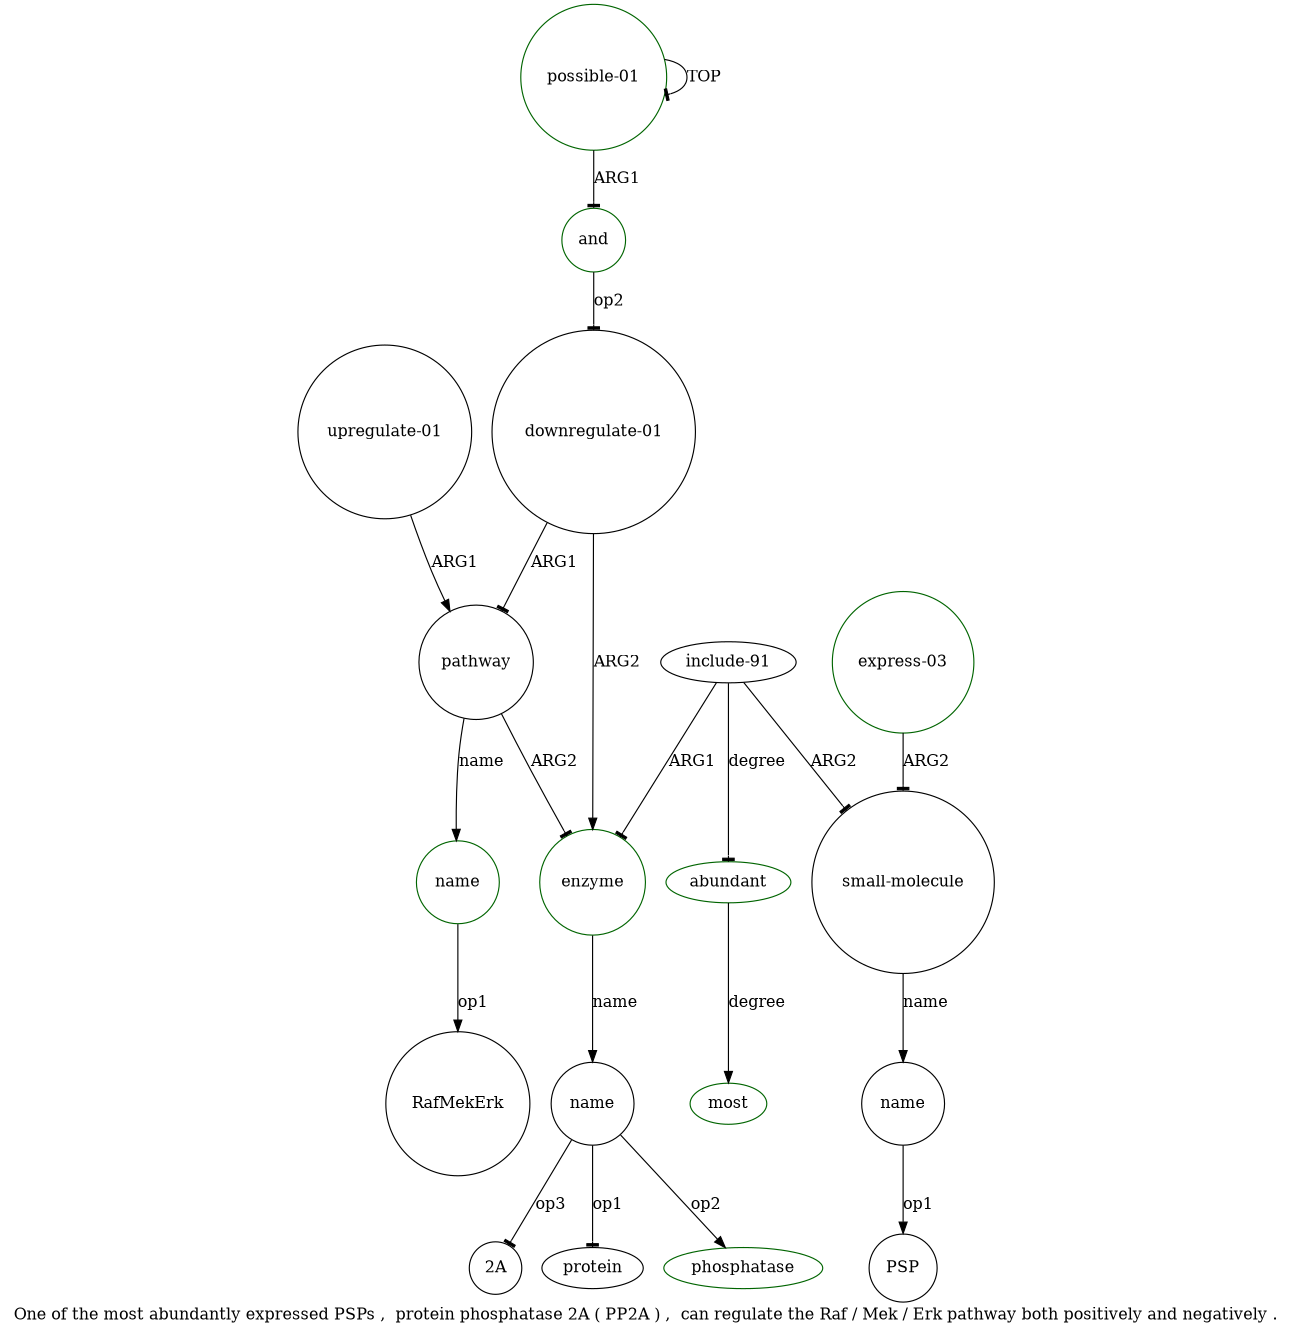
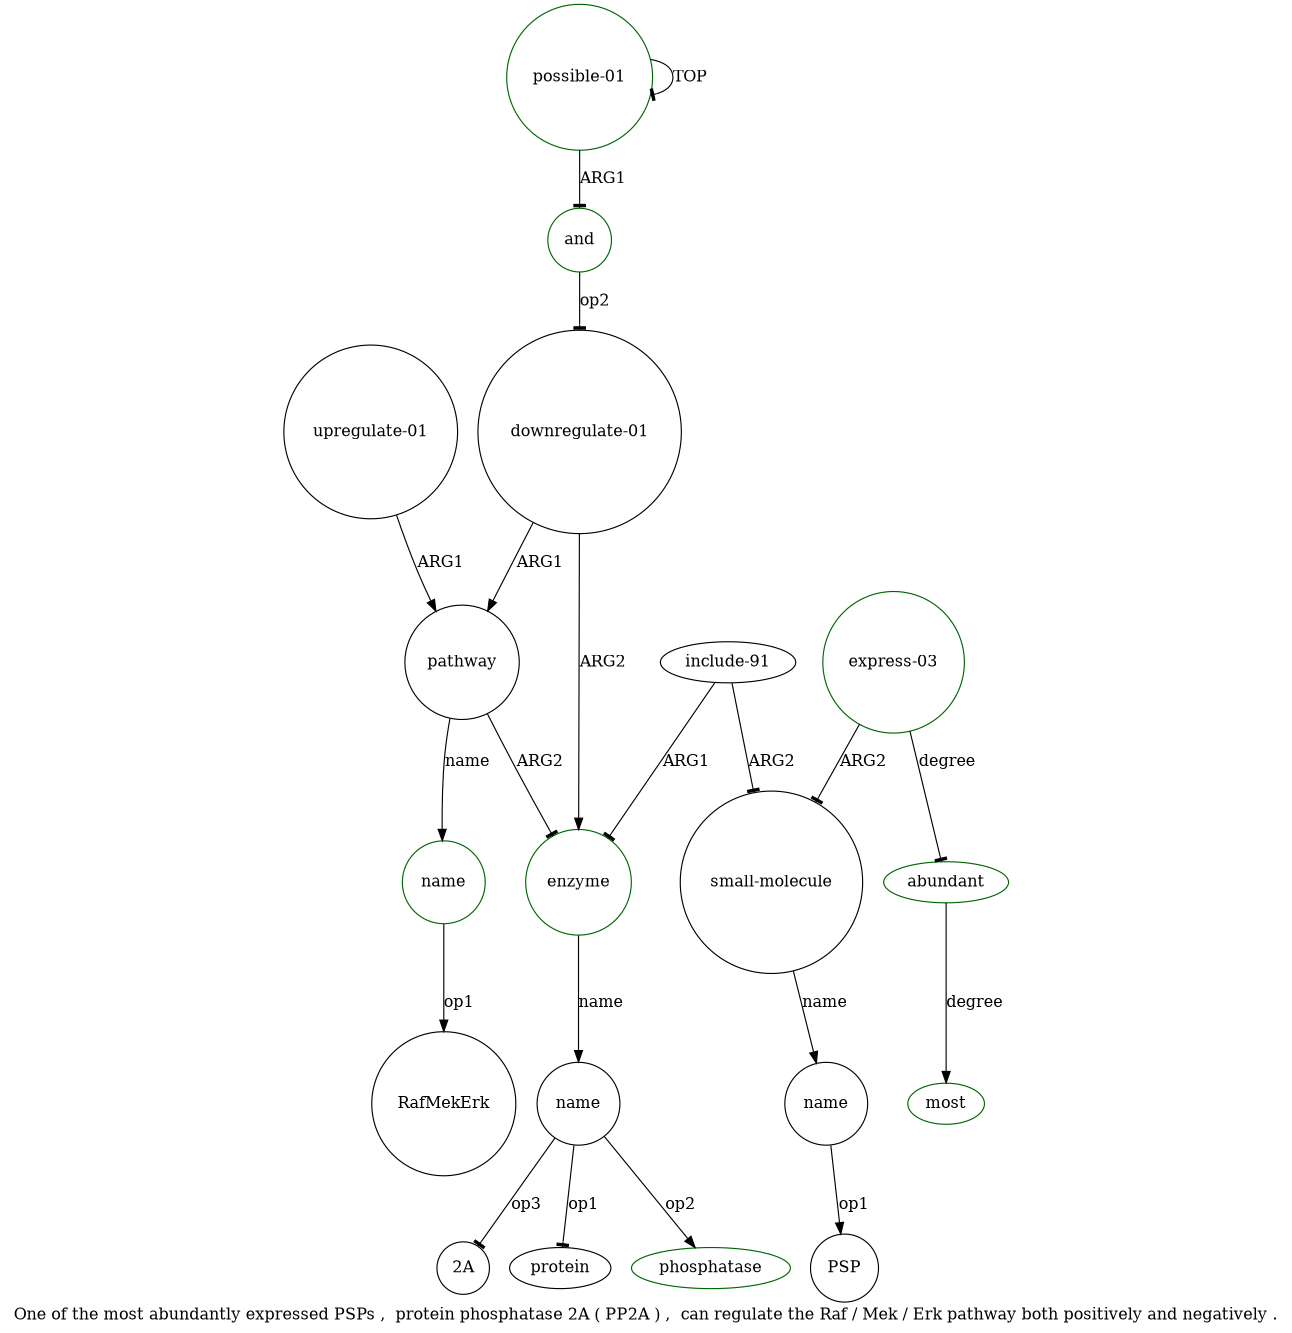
edge "downregulate-01" -> "pathway": arrowhead tee -> normal
edge "include-91" -> "abundant": now "express-03" -> "abundant"
